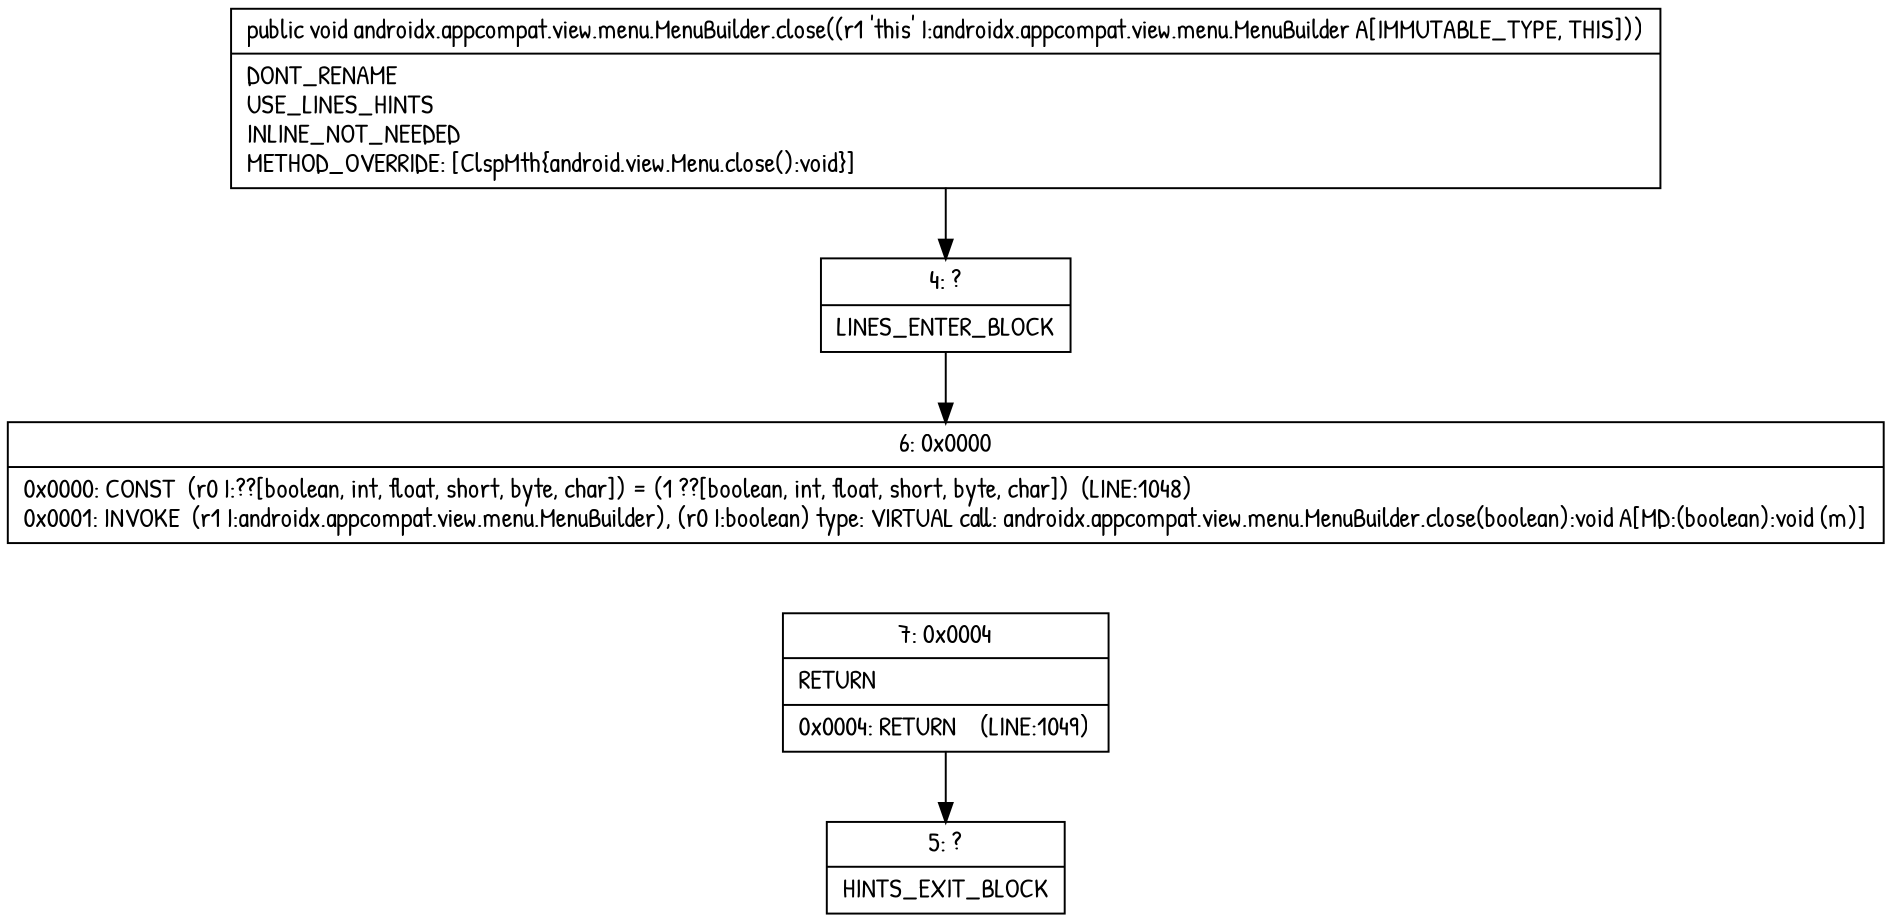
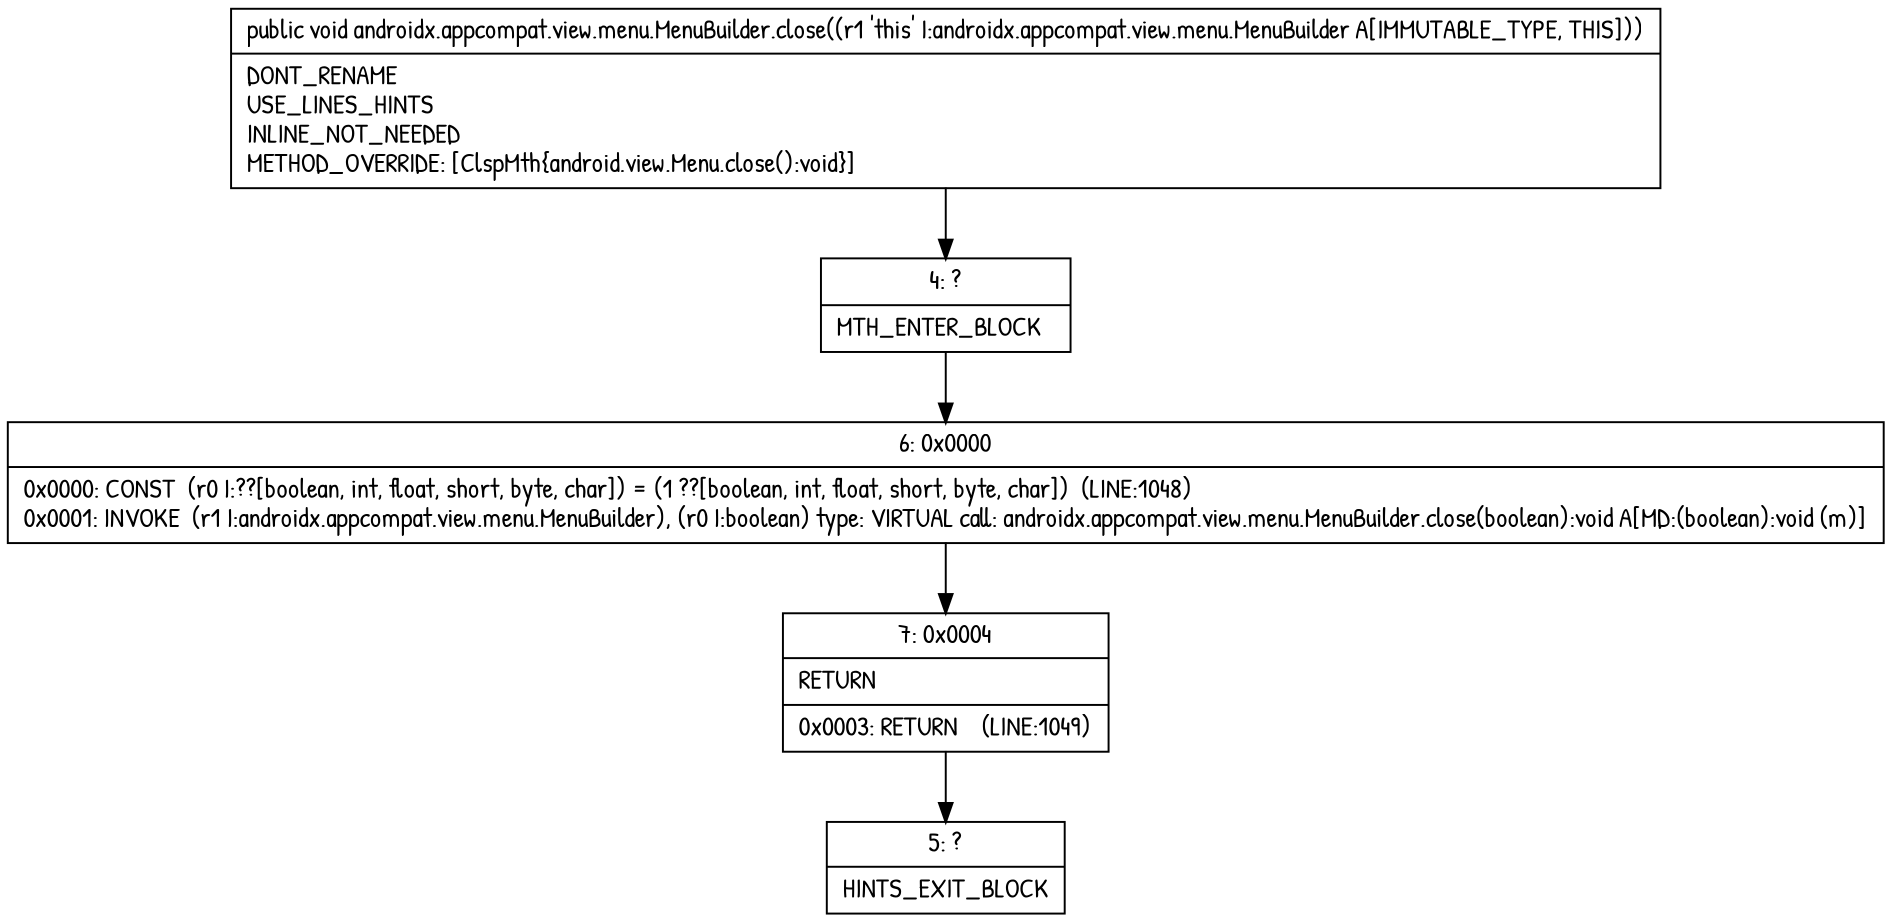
node "4: ?": text "LINES_ENTER_BLOCK" -> "MTH_ENTER_BLOCK"
edge "6: 0x0000" -> "7: 0x0004": added
node "7: 0x0004": text "0x0004: RETURN    (LINE:1049)" -> "0x0003: RETURN    (LINE:1049)"
